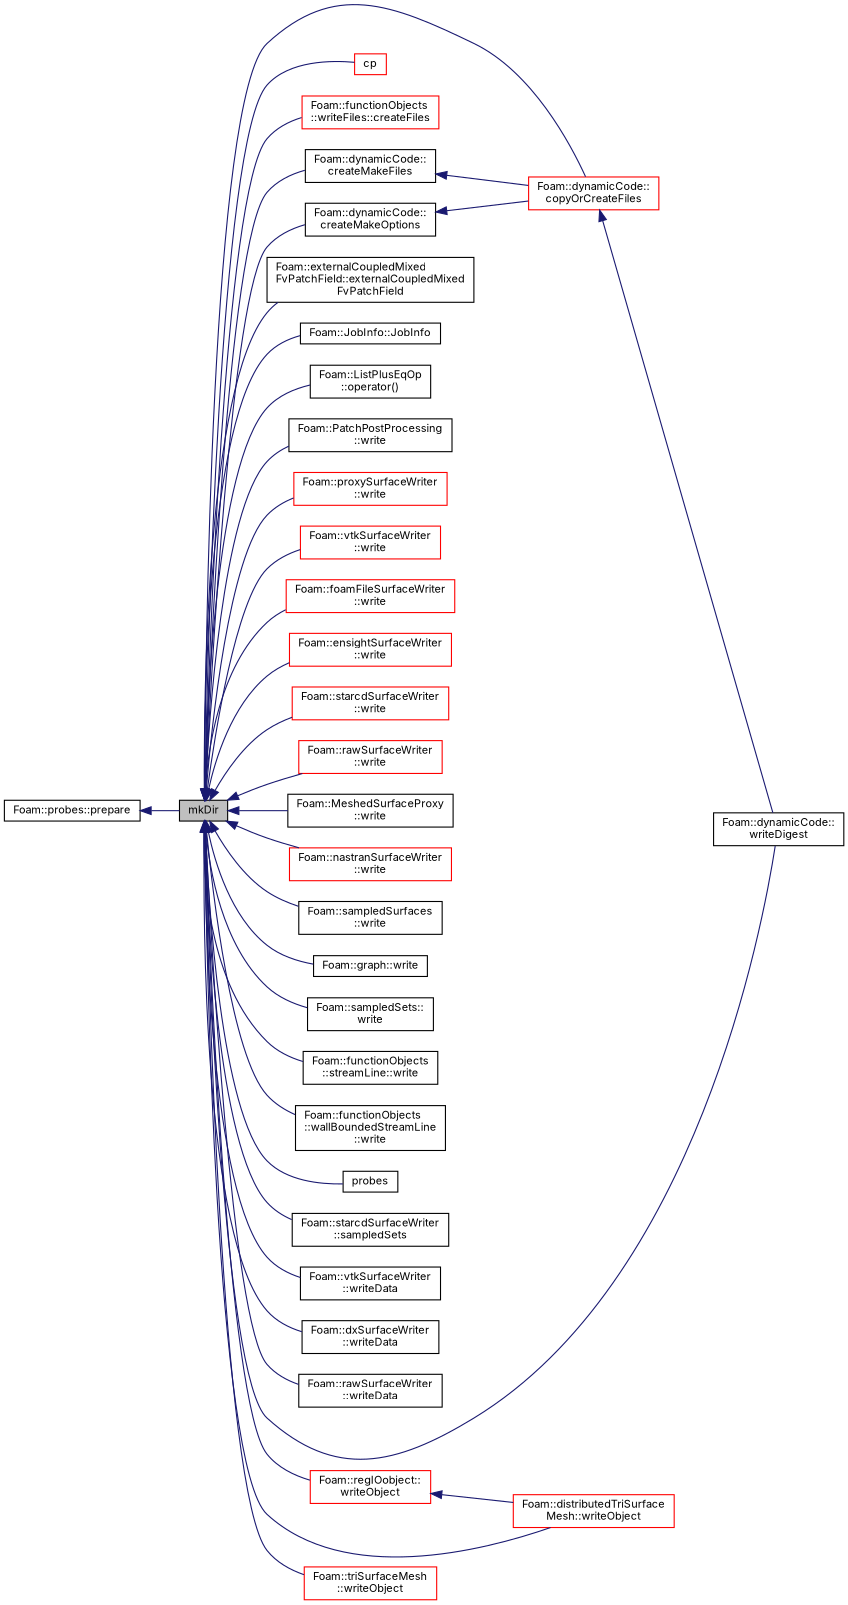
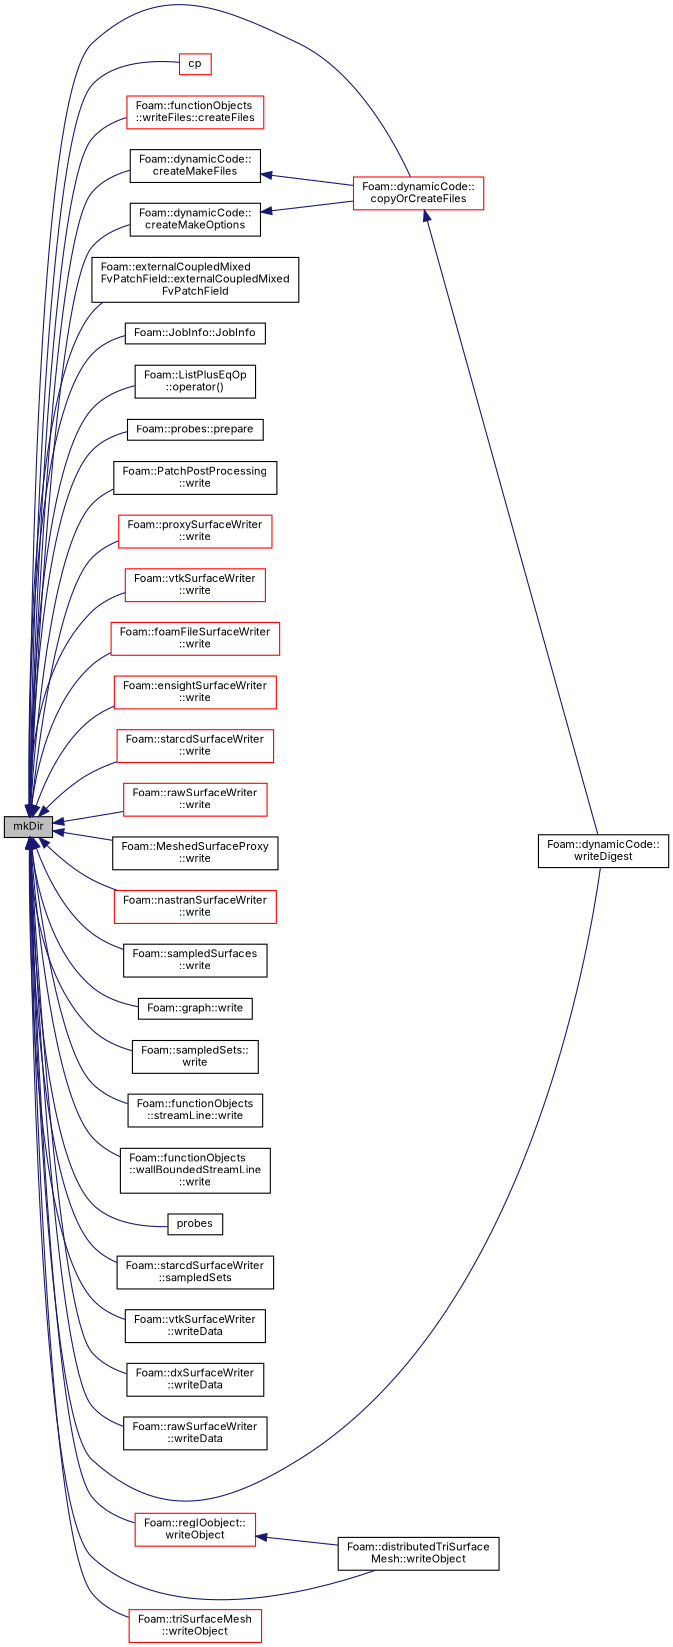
edge "mkDir" -> "Foam::probes::prepare": reversed
node "Foam::distributedTriSurface Mesh::writeObject": color red -> black
